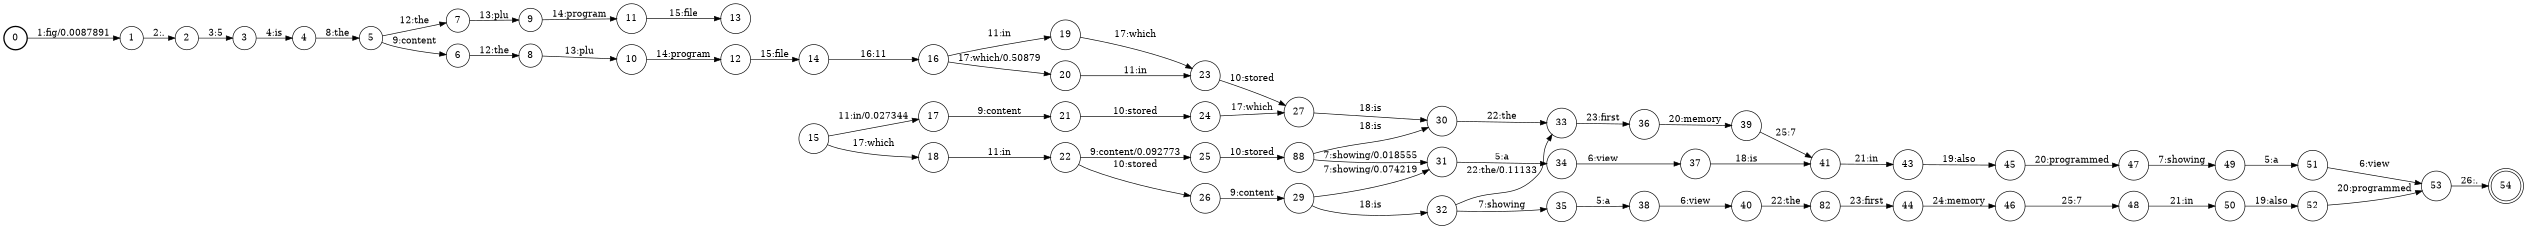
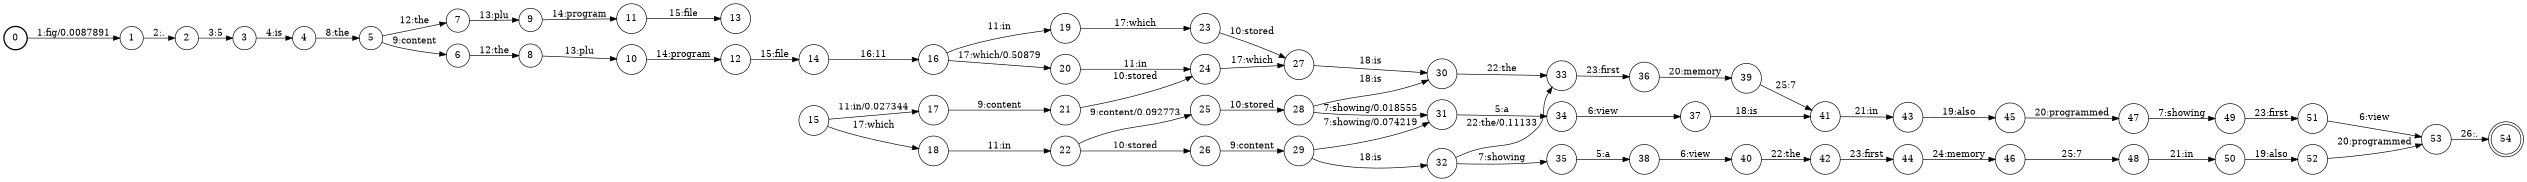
edge "20" -> "23": now "20" -> "24"
node "88": label "88" -> "28"
edge "49" -> "51": label "5:a" -> "23:first"
node "82": label "82" -> "42"
